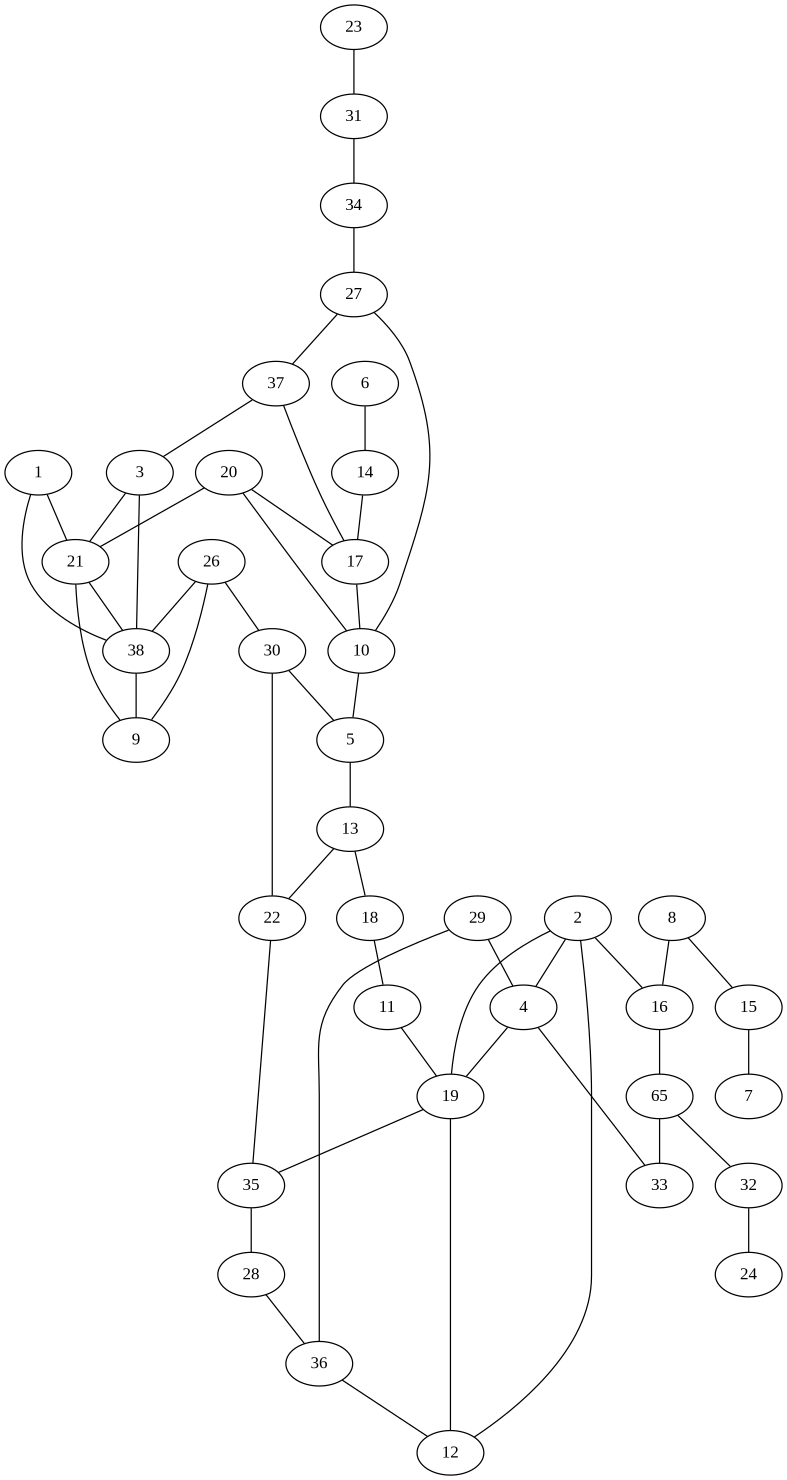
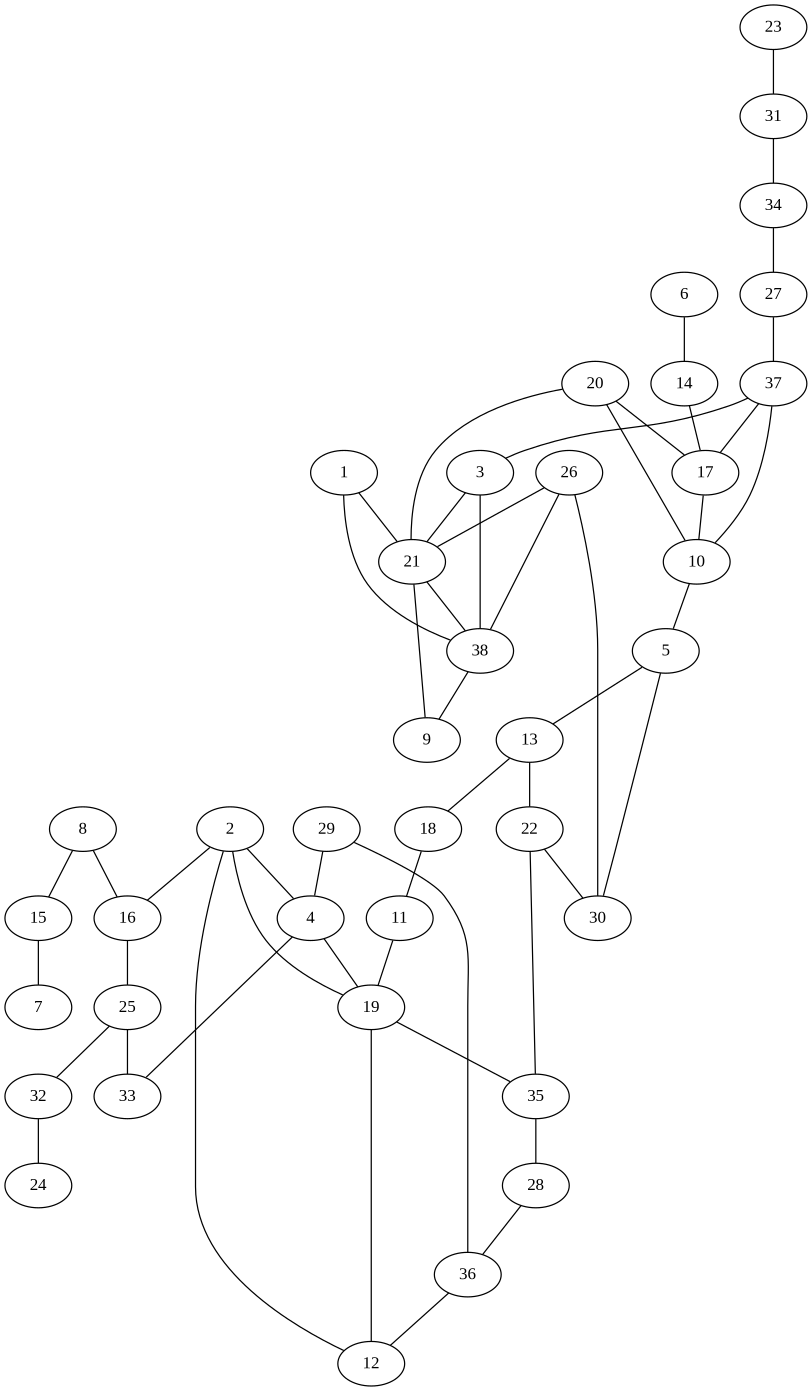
edge "27" -- "10": now "37" -- "10"
edge "26" -- "9": now "26" -- "21"
node "65": label "65" -> "25"
